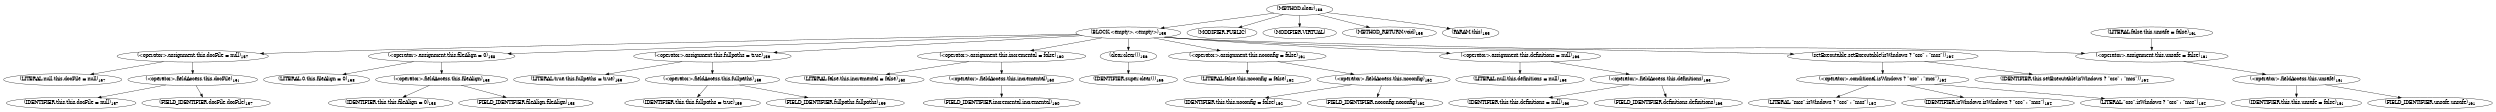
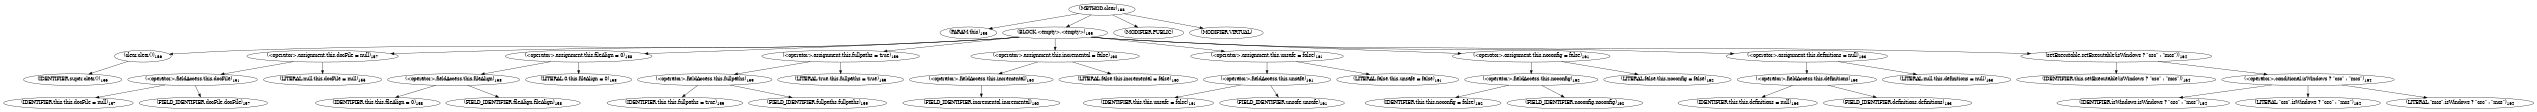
node "(METHOD_RETURN,void)": removed
edge "(LITERAL,false,this.unsafe = false)" -> "(<operator>.assignment,this.unsafe = false)": reversed
node "(LITERAL,null,this.docFile = null)": text "157" -> "155"
